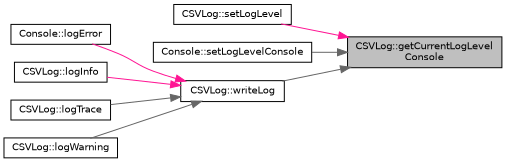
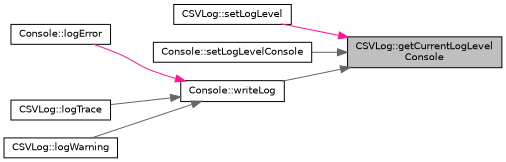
node "CSVLog::logInfo": removed
node "CSVLog::writeLog": label "CSVLog::writeLog" -> "Console::writeLog"
